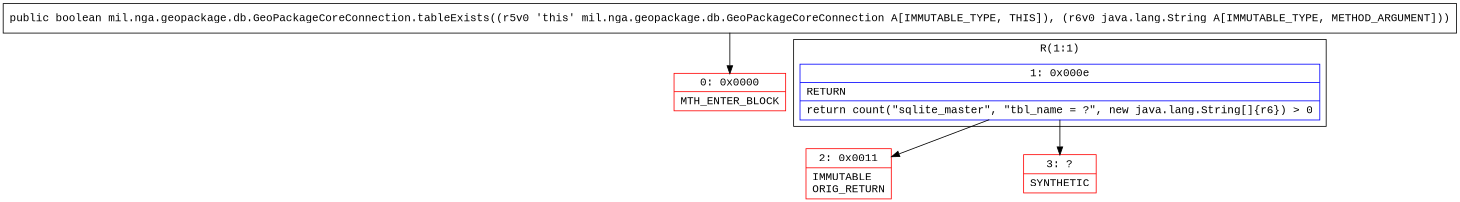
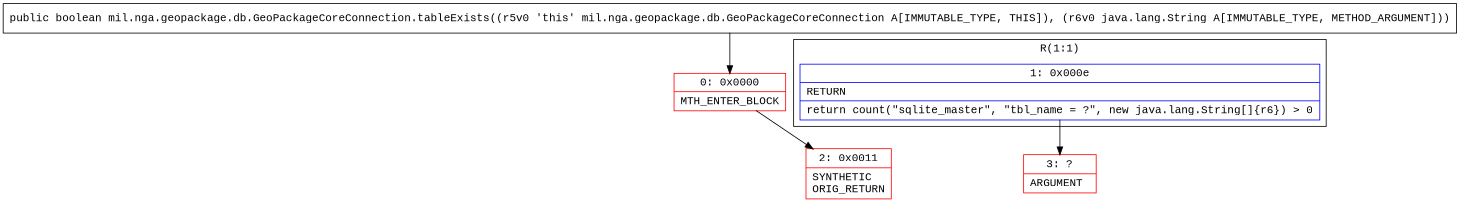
edge "1: 0x000e" -> "2: 0x0011": now "0: 0x0000" -> "2: 0x0011"
node "2: 0x0011": text "IMMUTABLE" -> "SYNTHETIC"
node "3: ?": text "SYNTHETIC" -> "ARGUMENT"
